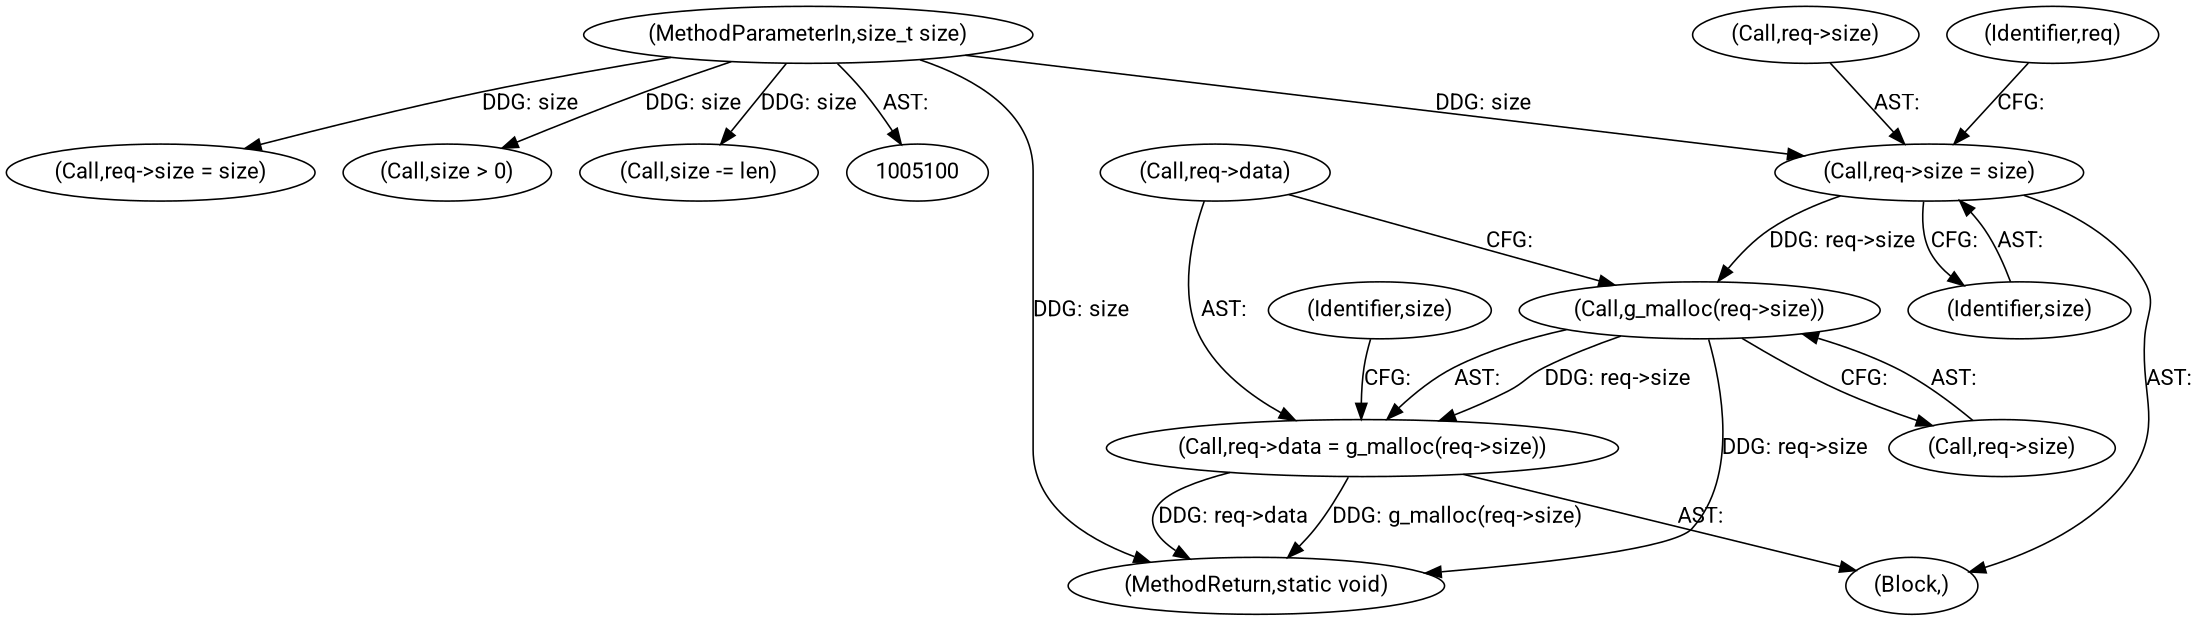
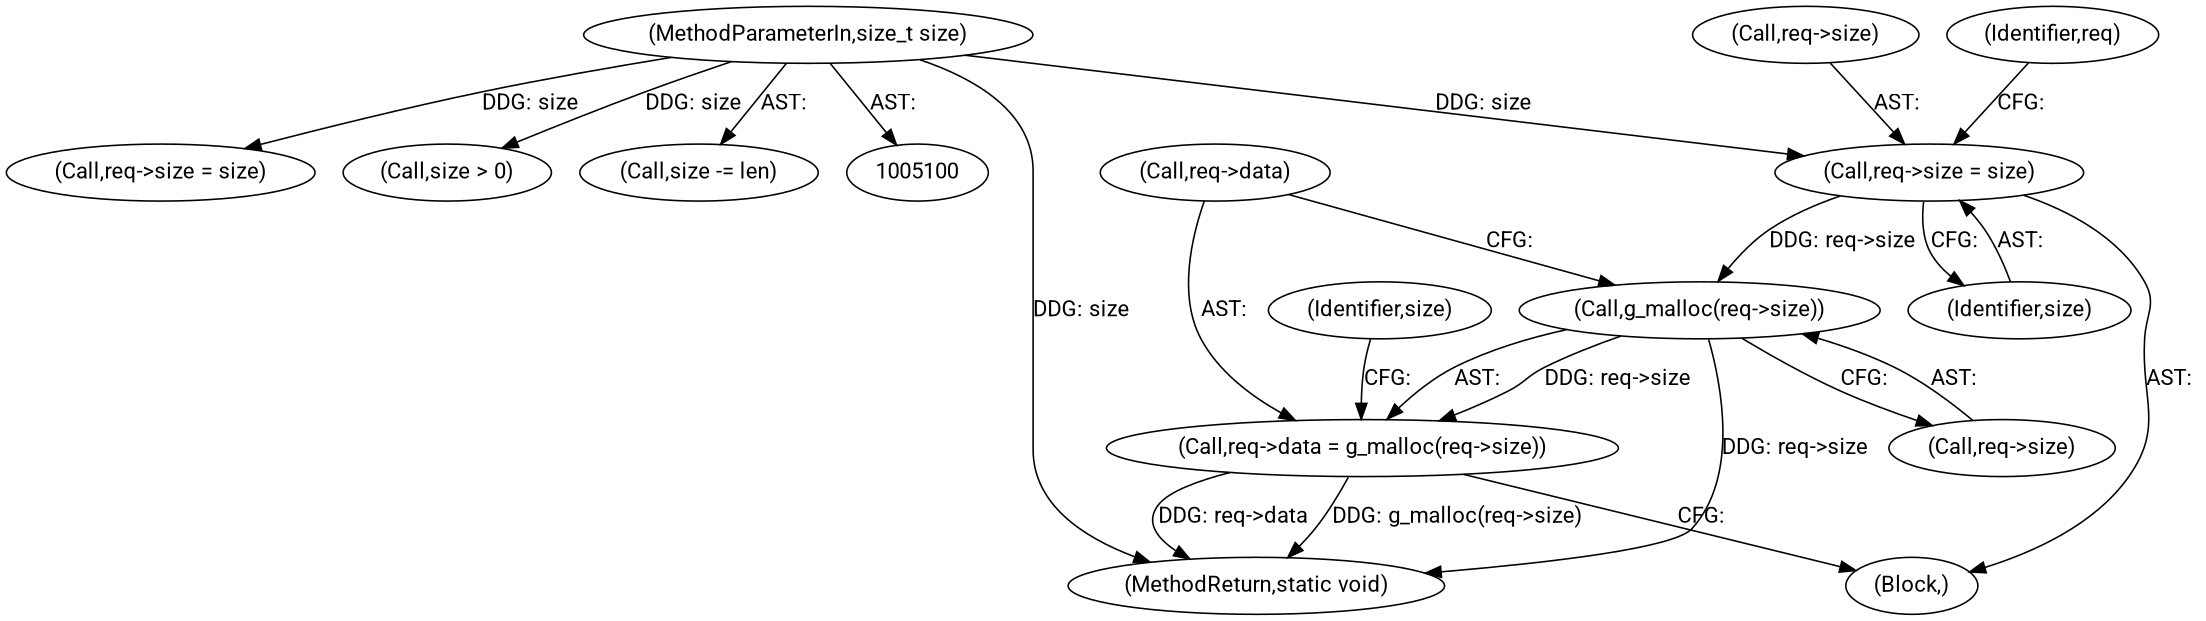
edge "(MethodParameterIn,size_t size)" -> "(Call,size -= len)": label "DDG: size" -> "AST: "
edge "(Call,req->data = g_malloc(req->size))" -> "(Block,)": label "AST: " -> "CFG: "
